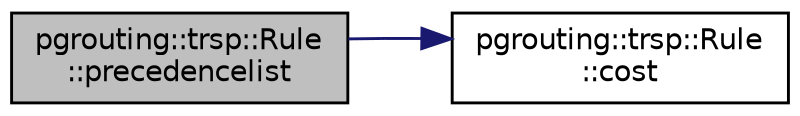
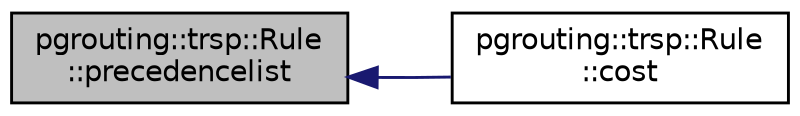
edge "pgrouting::trsp::Rule ::precedencelist" -> "pgrouting::trsp::Rule ::cost": reversed
